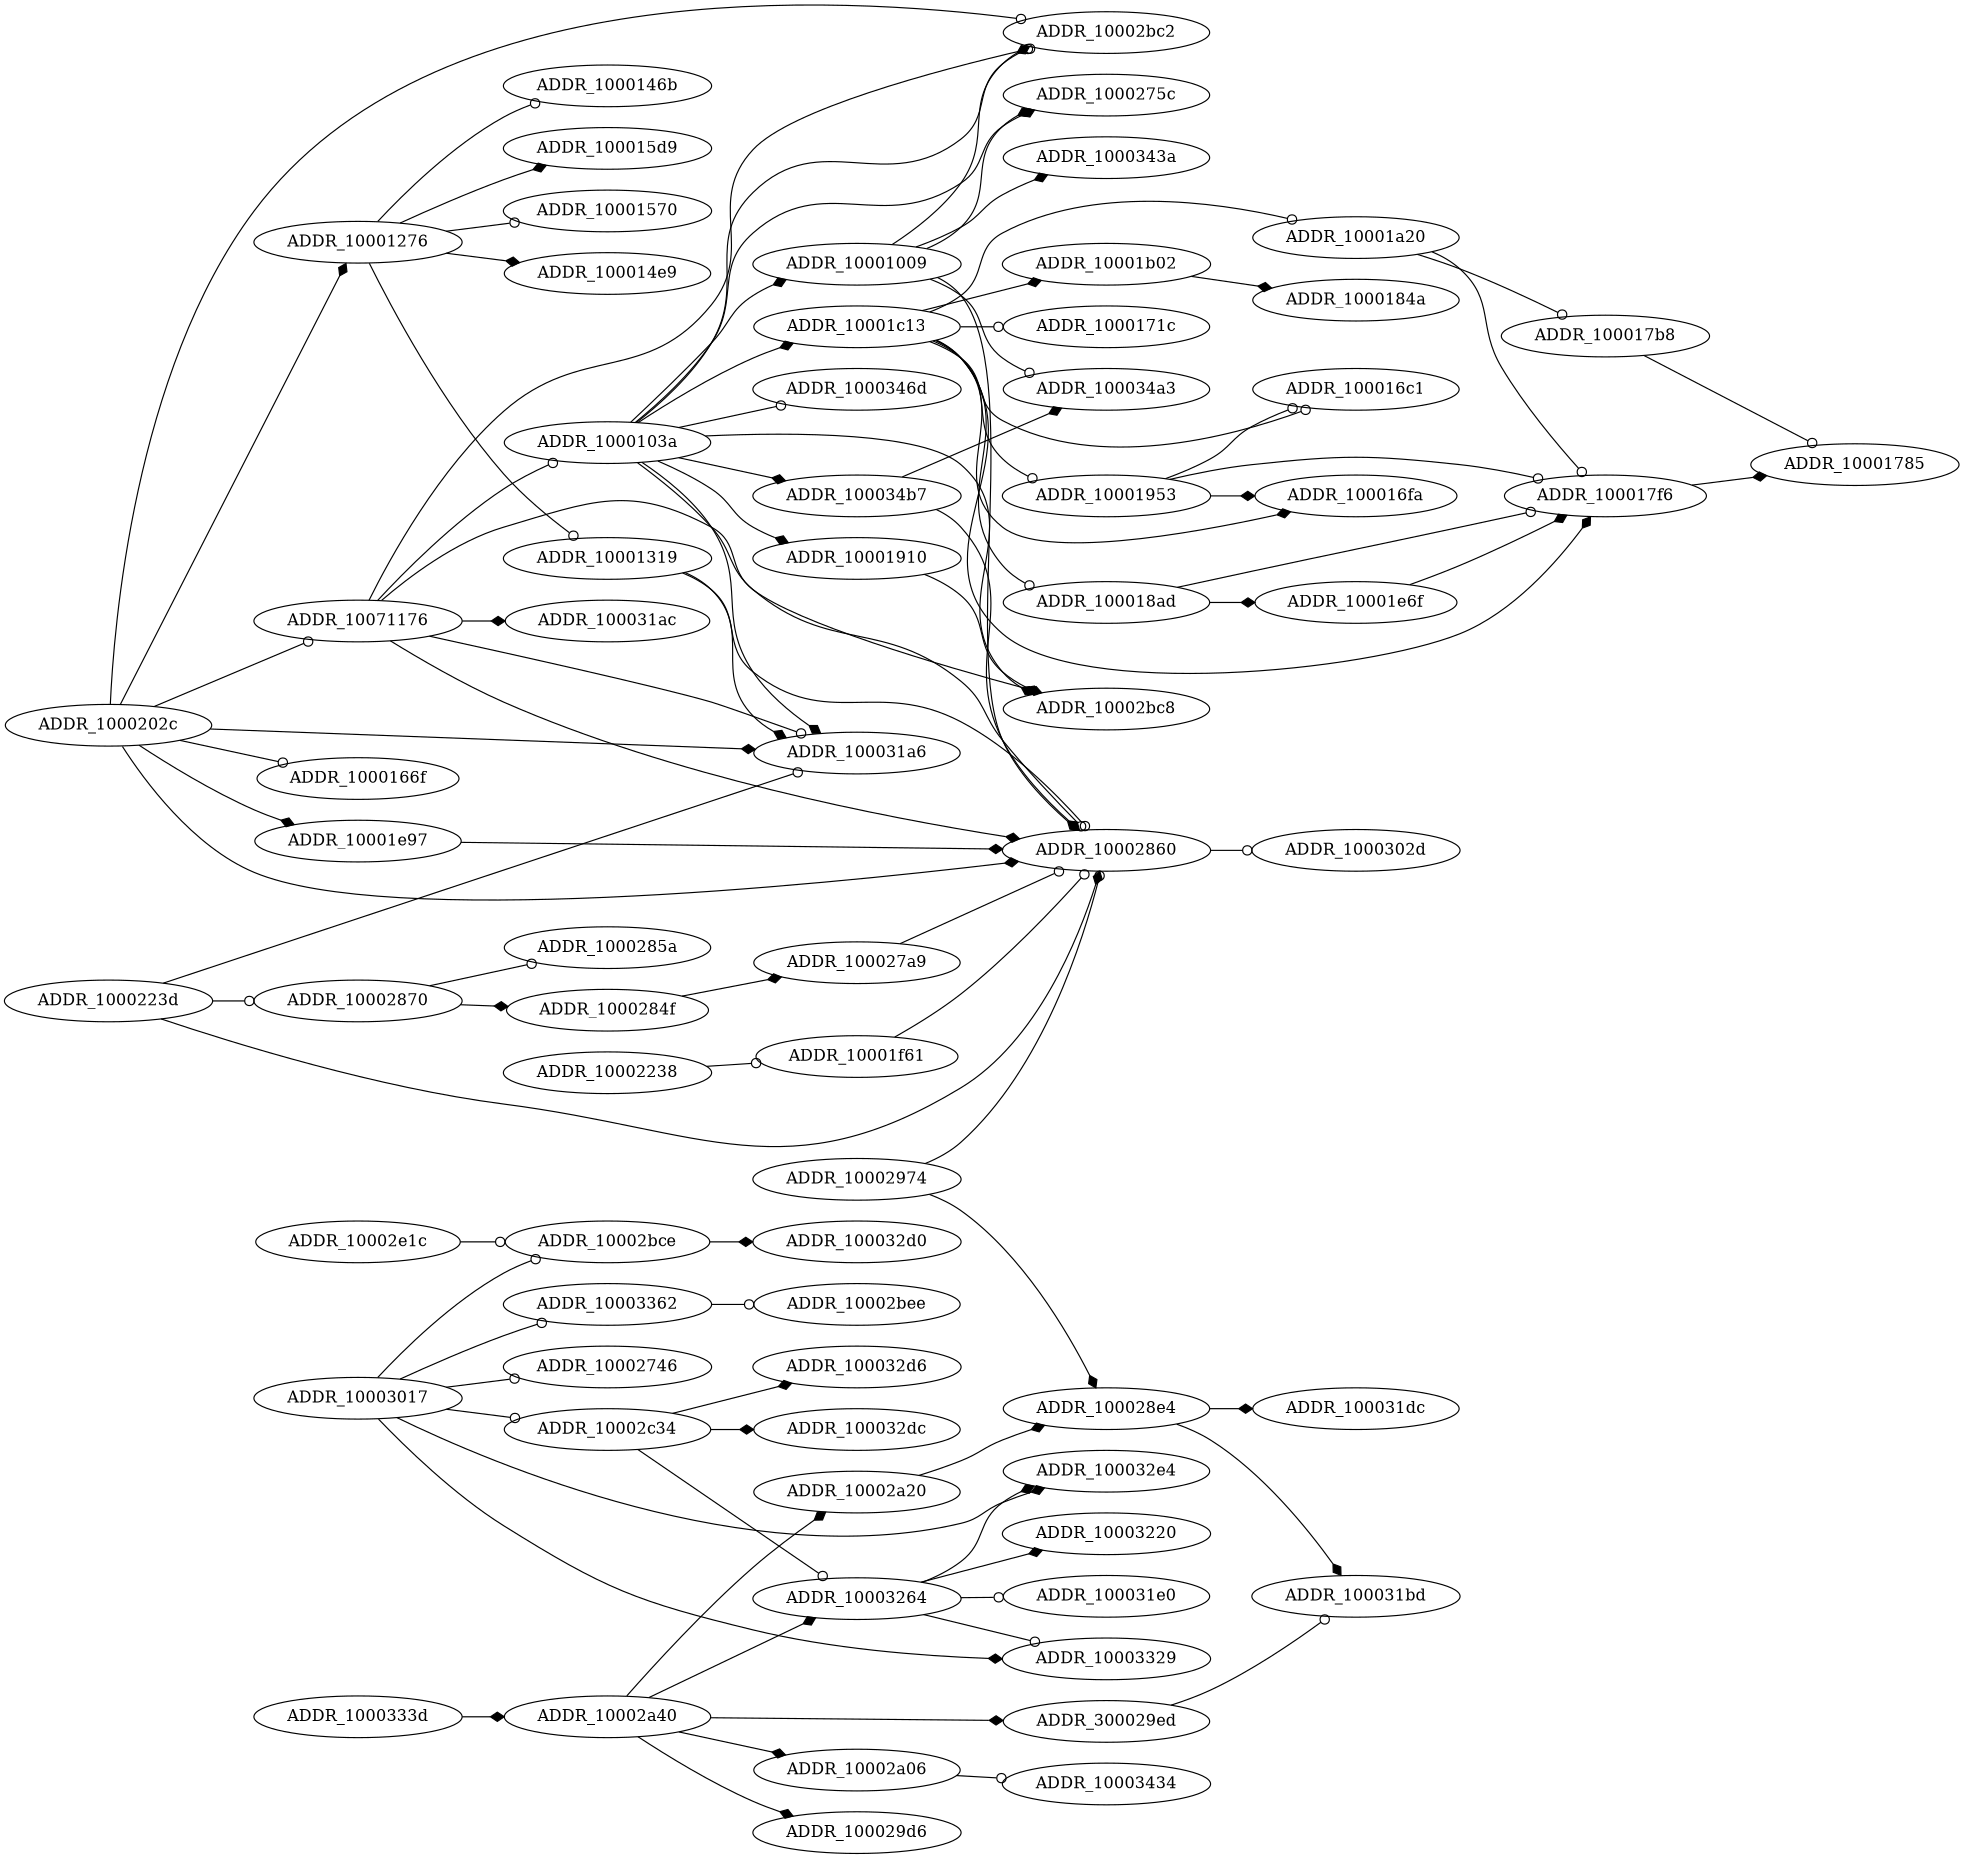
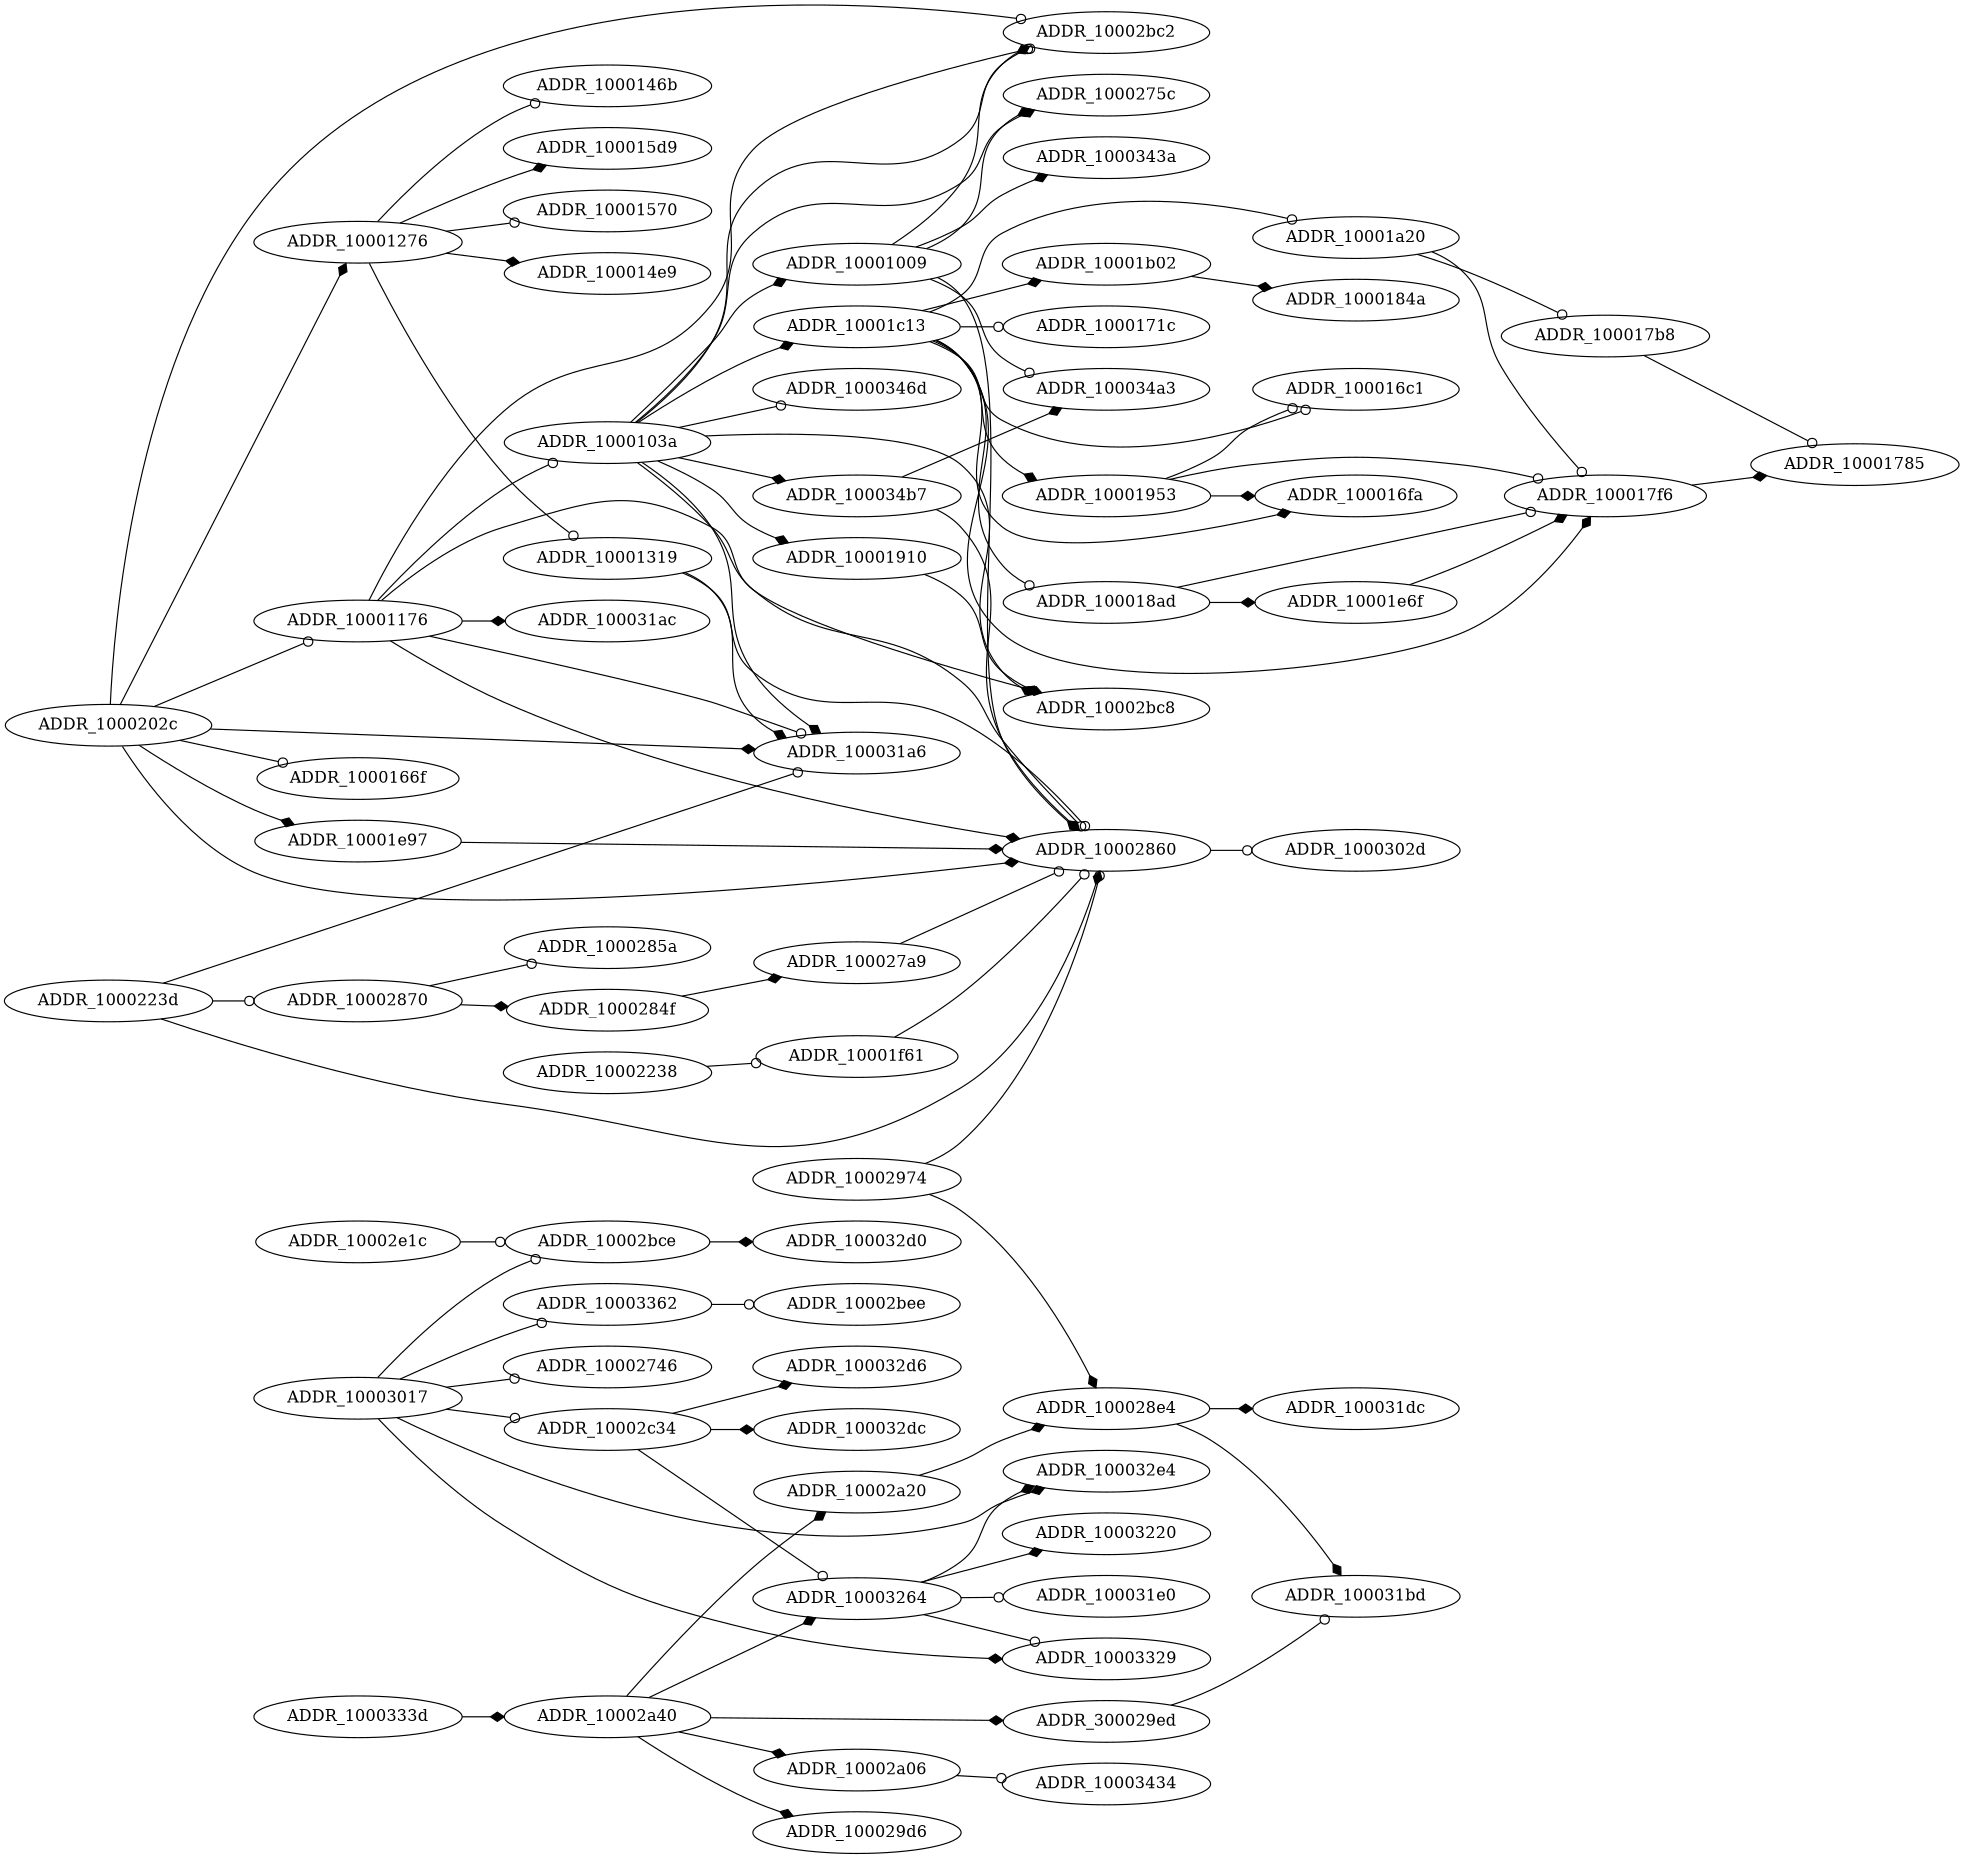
edge "ADDR_10001c13" -> "ADDR_10001953": arrowhead odot -> diamond
node "ADDR_10071176": label "ADDR_10071176" -> "ADDR_10001176"
